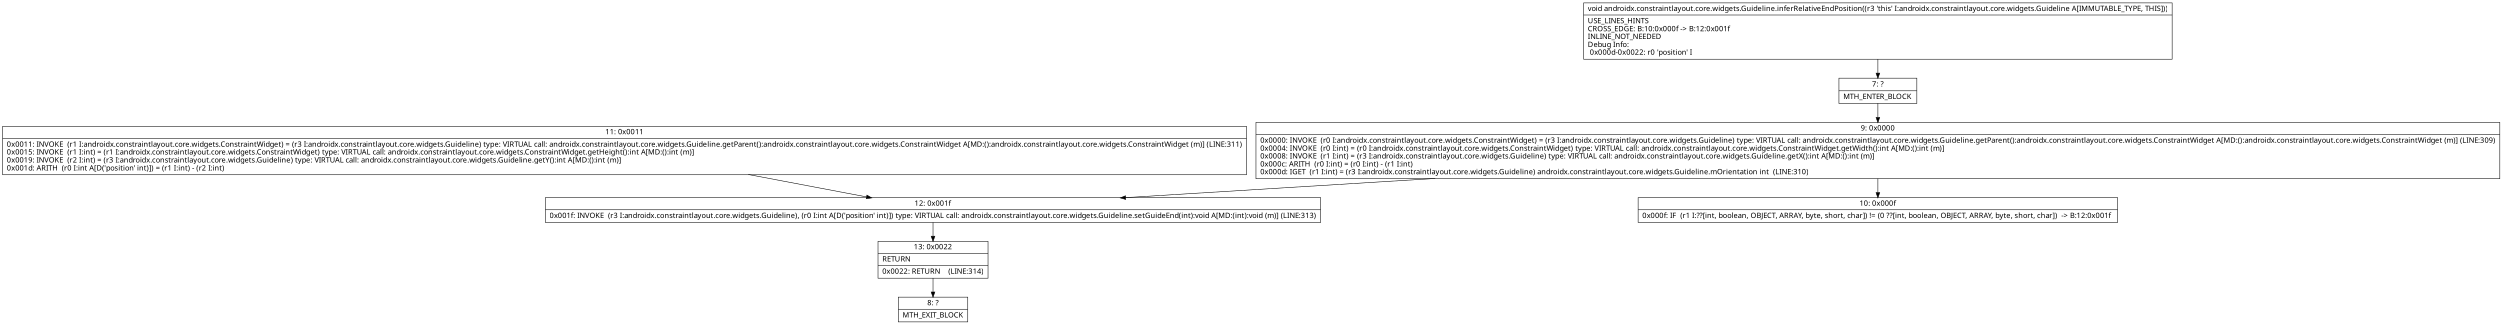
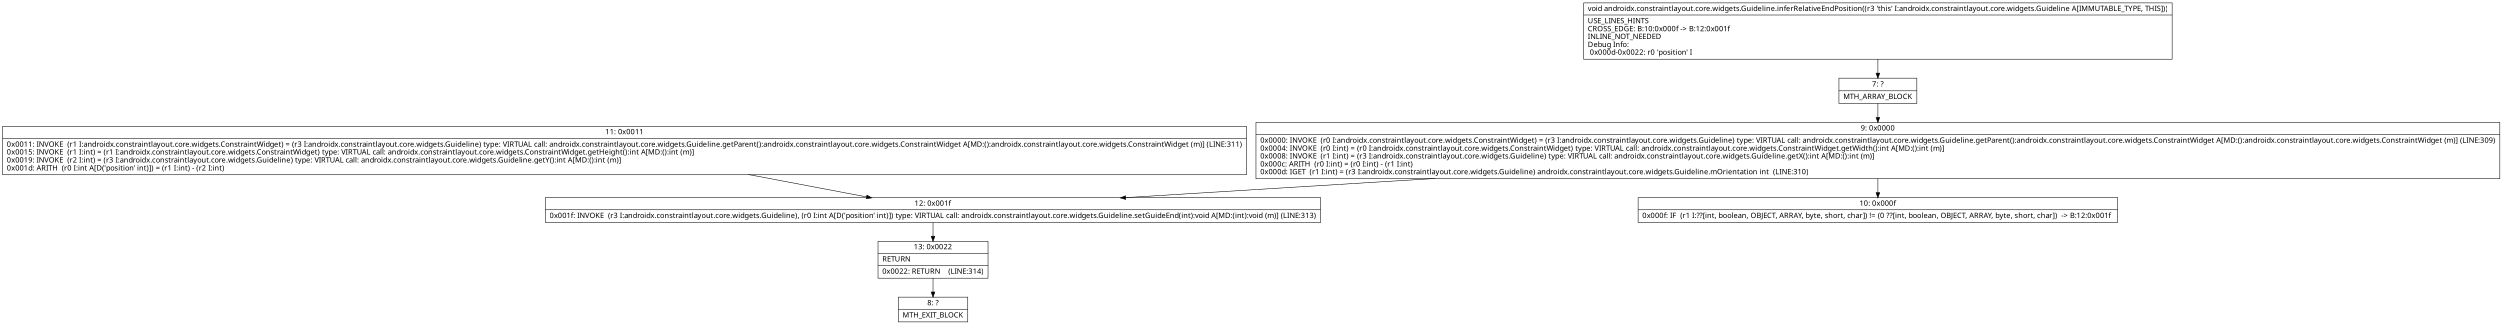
node "7: ?": text "MTH_ENTER_BLOCK" -> "MTH_ARRAY_BLOCK"
